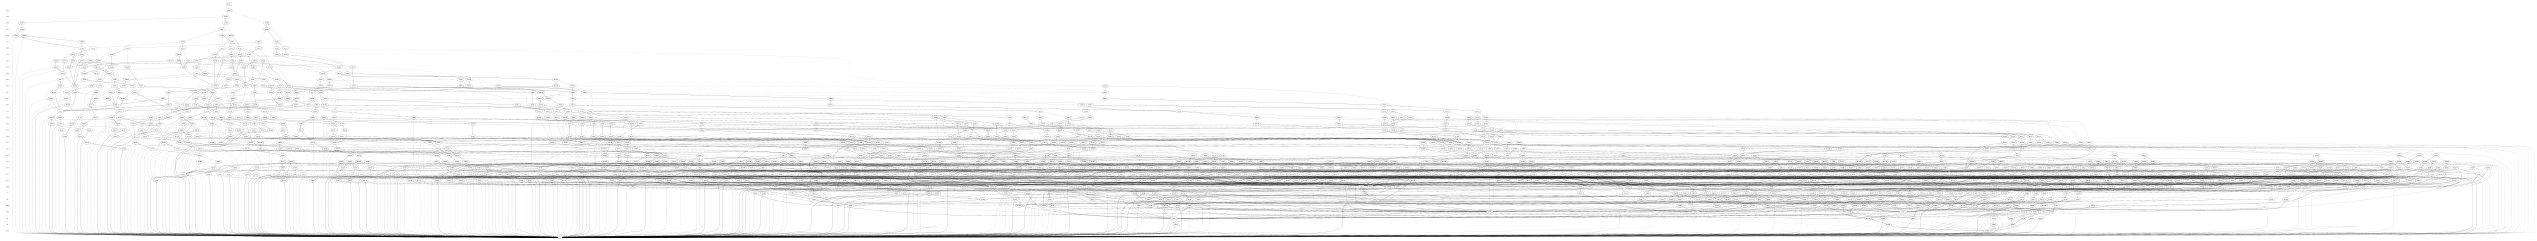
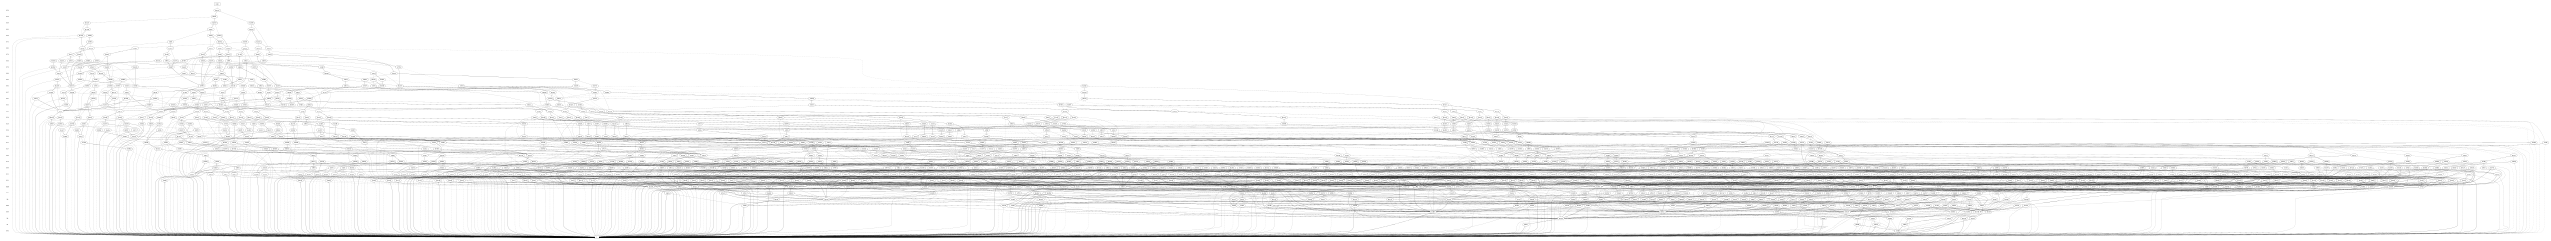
node "0x8800": added
